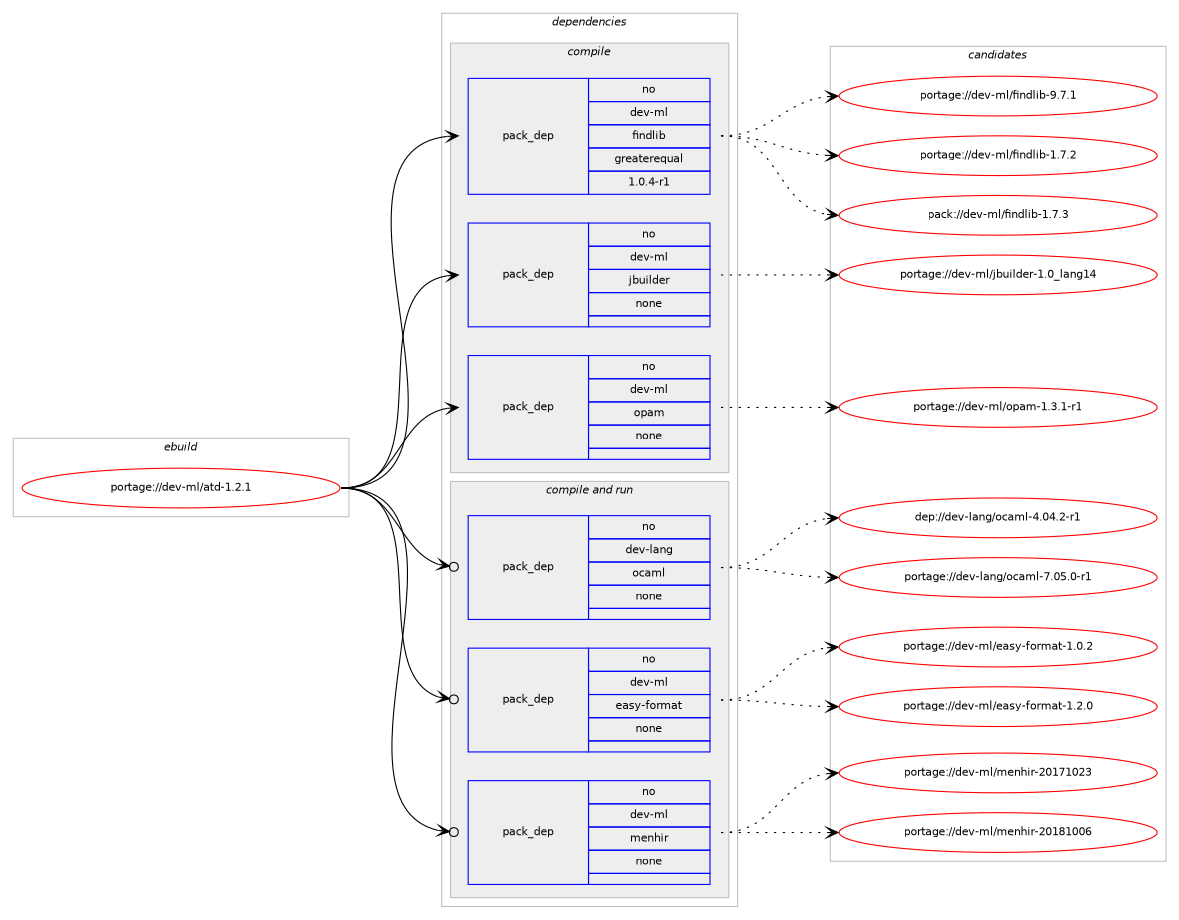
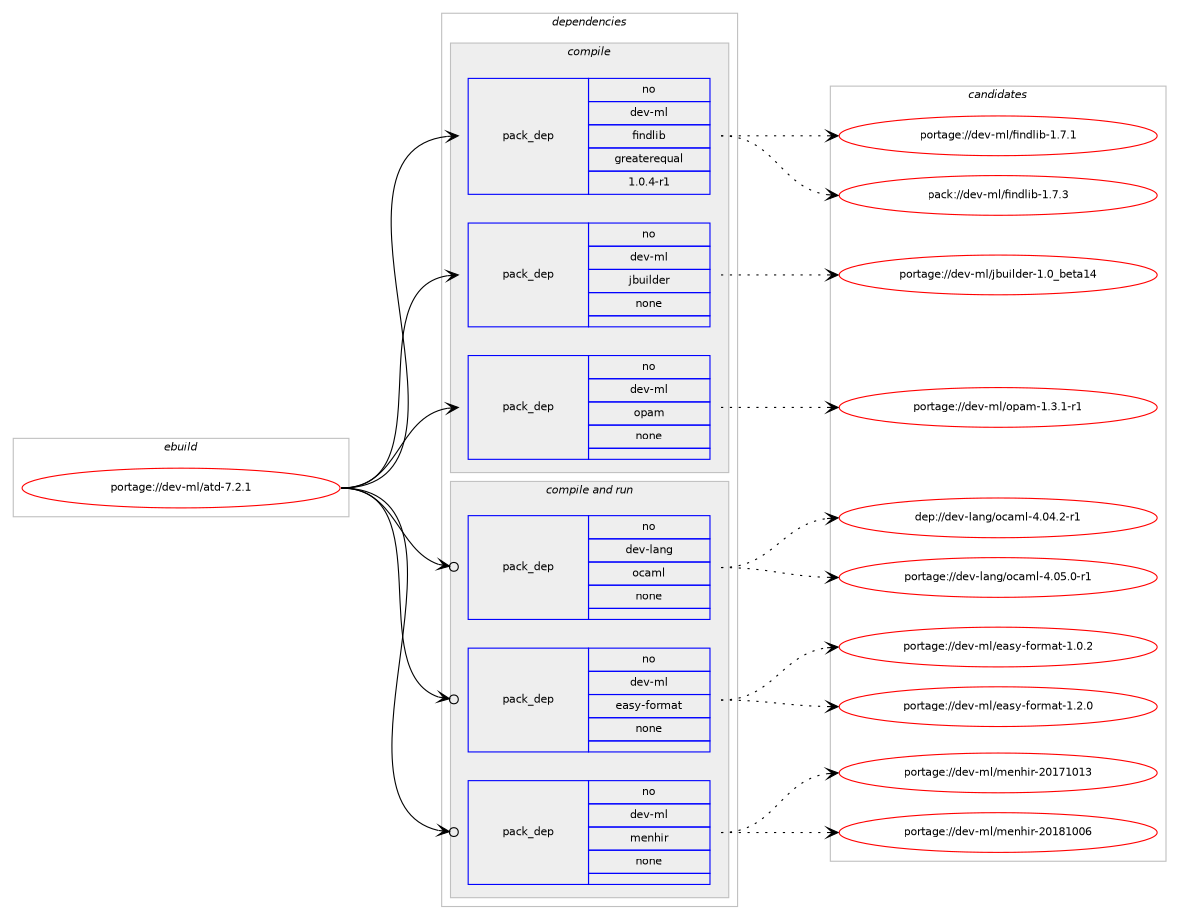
node "portage://dev-ml/findlib-9.7.1": label "portage://dev-ml/findlib-9.7.1" -> "portage://dev-ml/findlib-1.7.1"
node "portage://dev-ml/findlib-1.7.2": removed
node "portage://dev-ml/jbuilder-1.0_lang14": label "portage://dev-ml/jbuilder-1.0_lang14" -> "portage://dev-ml/jbuilder-1.0_beta14"
node "portage://dev-ml/atd-1.2.1": label "portage://dev-ml/atd-1.2.1" -> "portage://dev-ml/atd-7.2.1"
node "portage://dev-lang/ocaml-7.05.0-r1": label "portage://dev-lang/ocaml-7.05.0-r1" -> "portage://dev-lang/ocaml-4.05.0-r1"
node "portage://dev-ml/menhir-20171023": label "portage://dev-ml/menhir-20171023" -> "portage://dev-ml/menhir-20171013"
